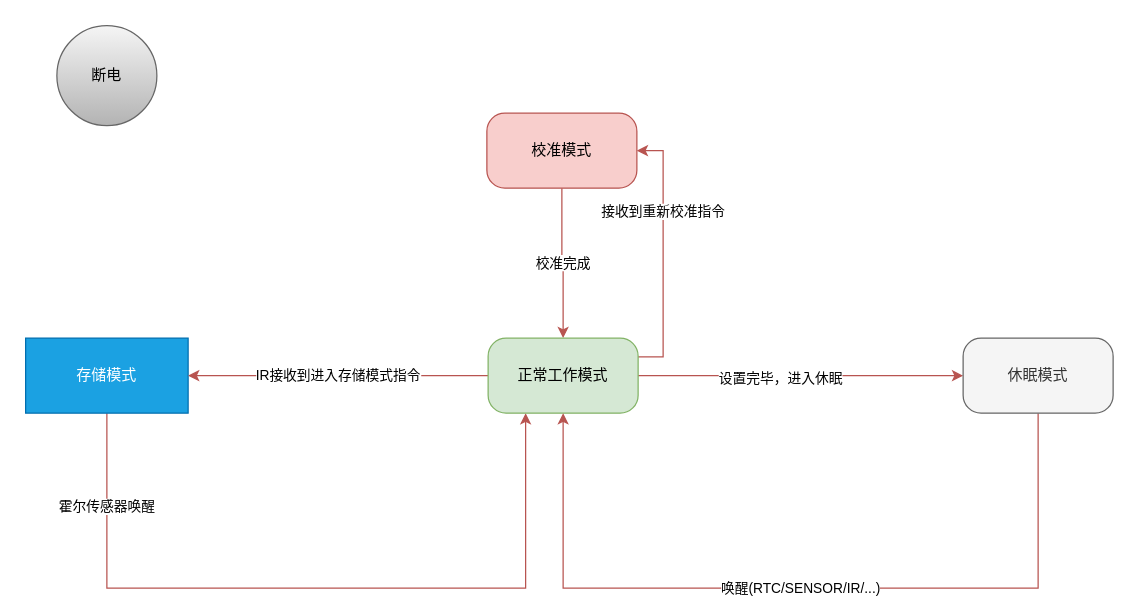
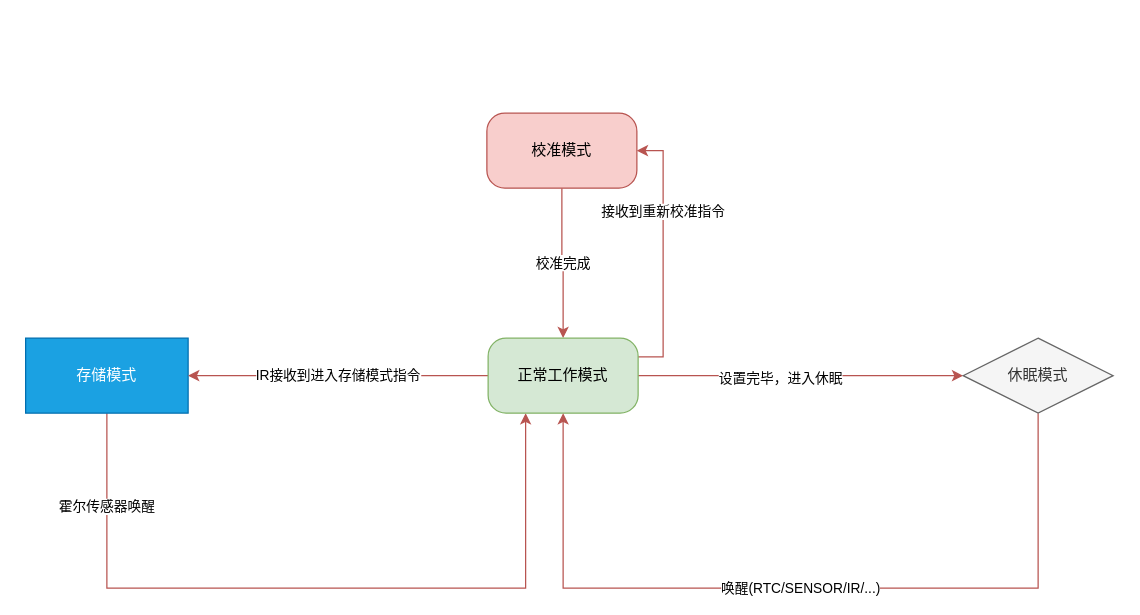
node "断电": removed
node "休眠模式": shape rounded rectangle -> diamond
